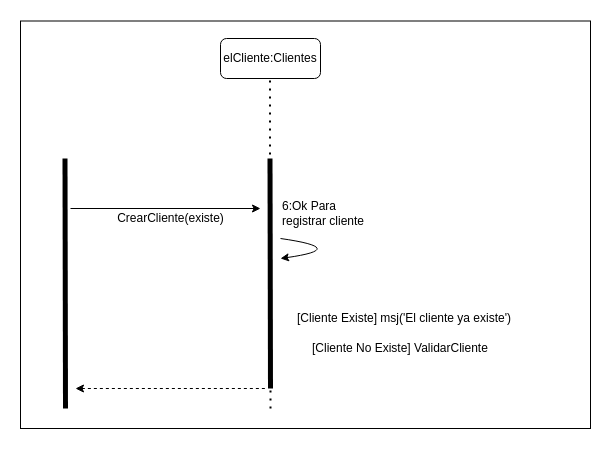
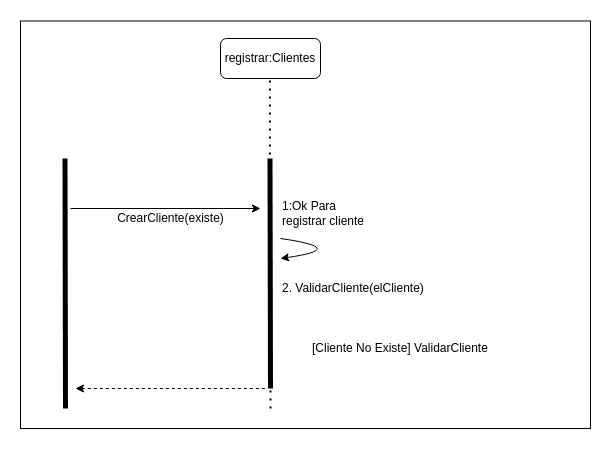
node "elCliente:Clientes": label "elCliente:Clientes" -> "registrar:Clientes"
node "6:Ok Para registrar cliente": label "6:Ok Para registrar cliente" -> "1:Ok Para registrar cliente"
node "2. ValidarCliente(elCliente)": added
node "[Cliente Existe] msj('El cliente ya existe')": removed
